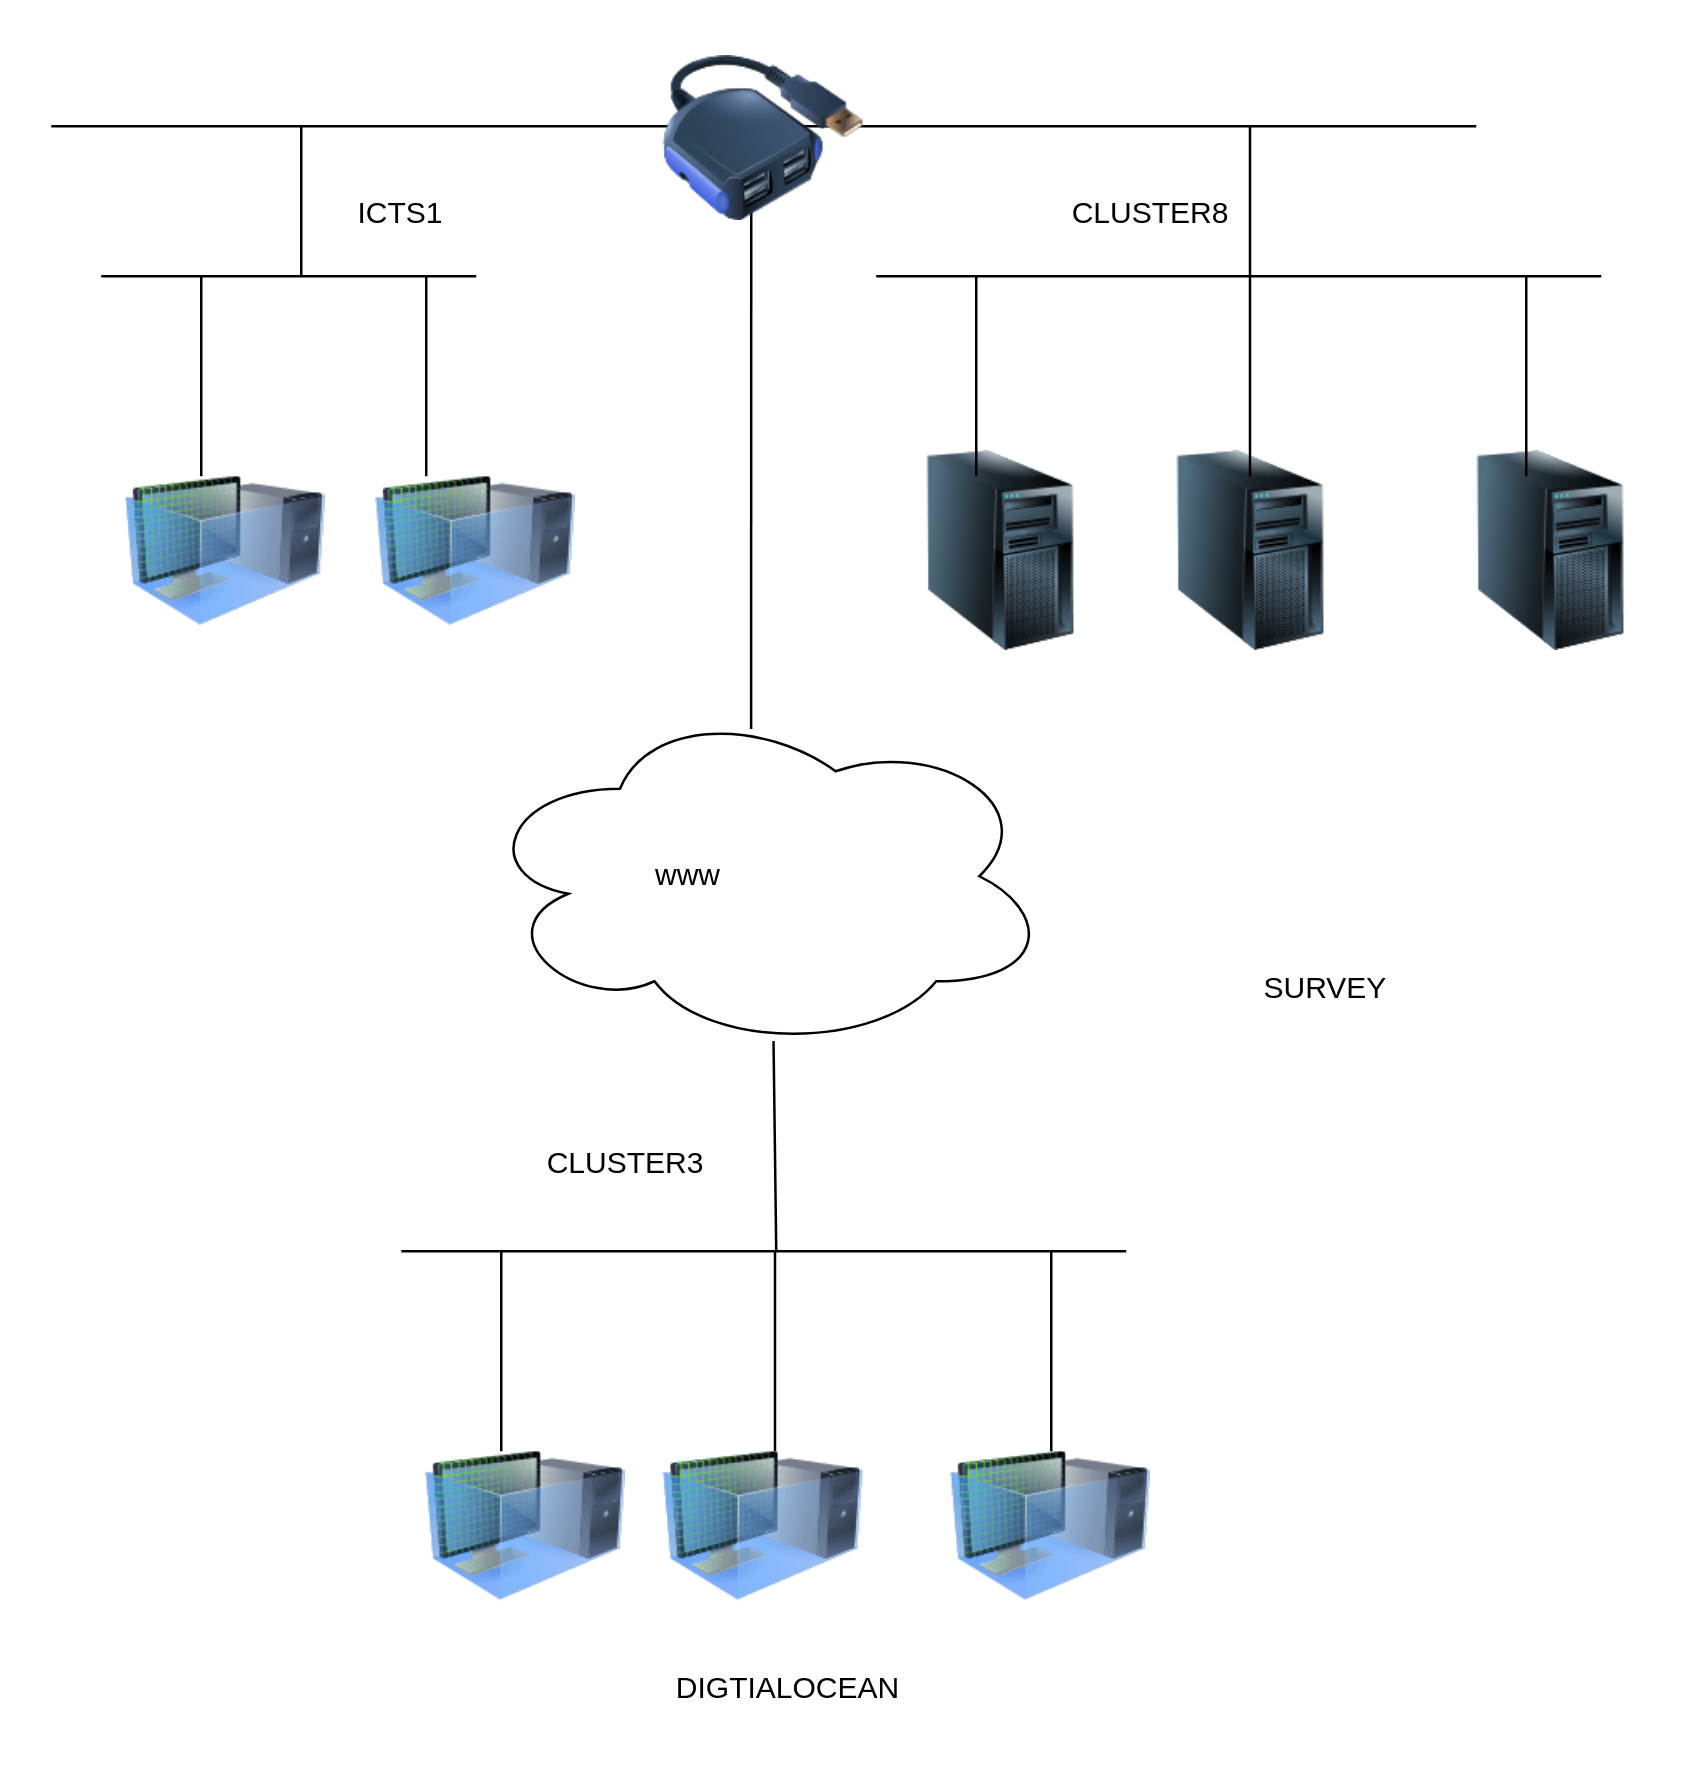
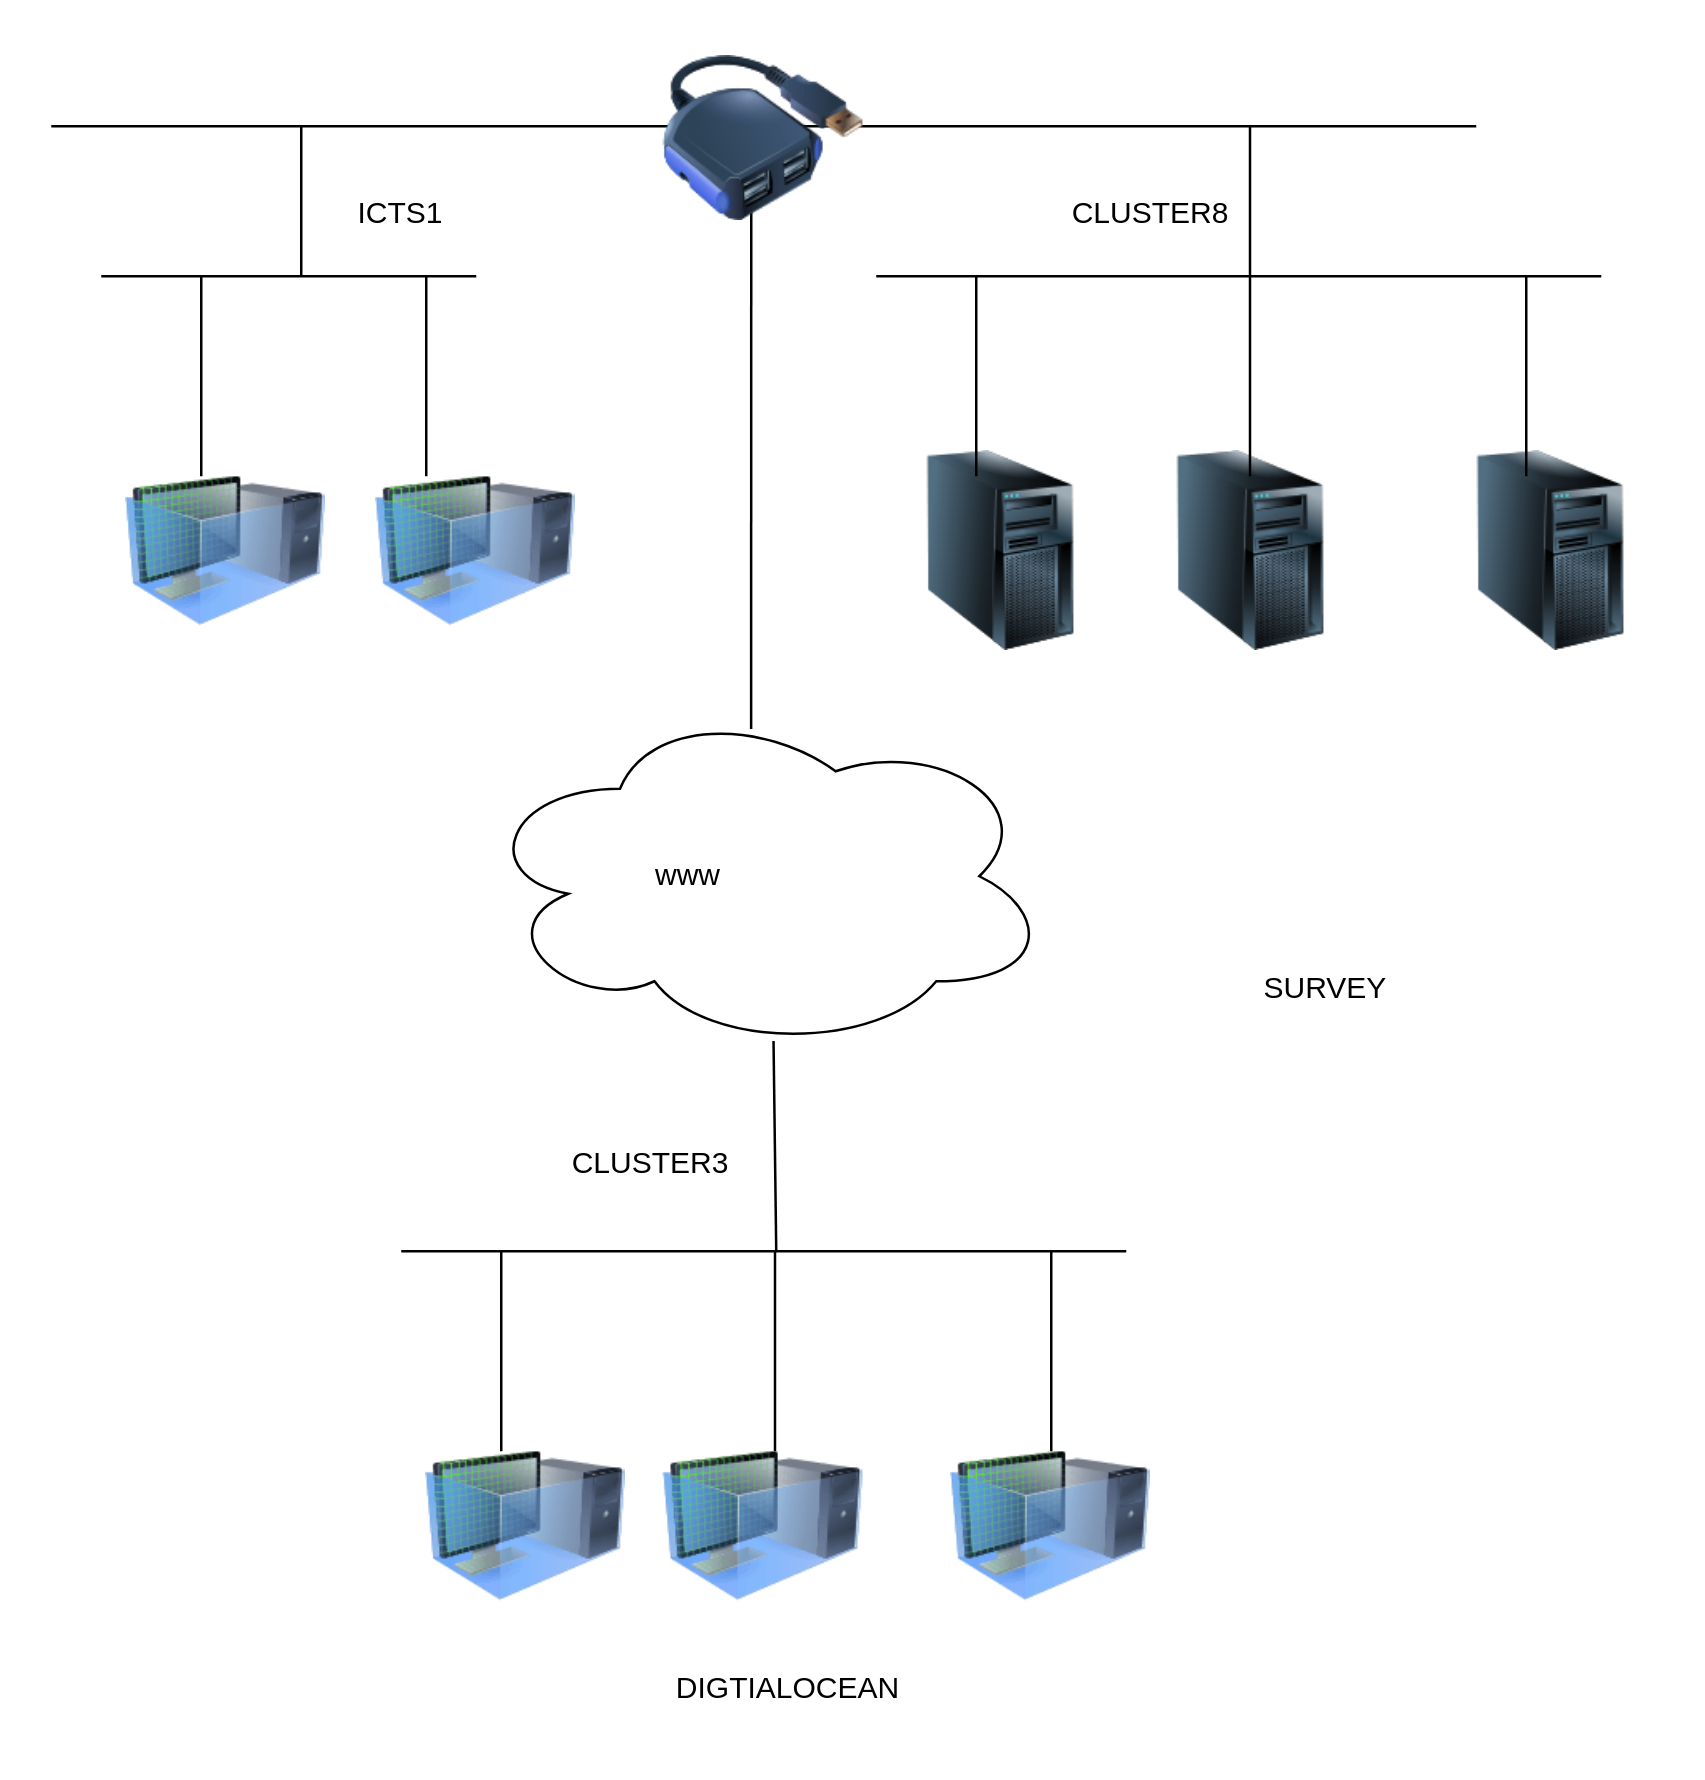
node "CLUSTER3": moved (626, 1164) -> (651, 1164)
